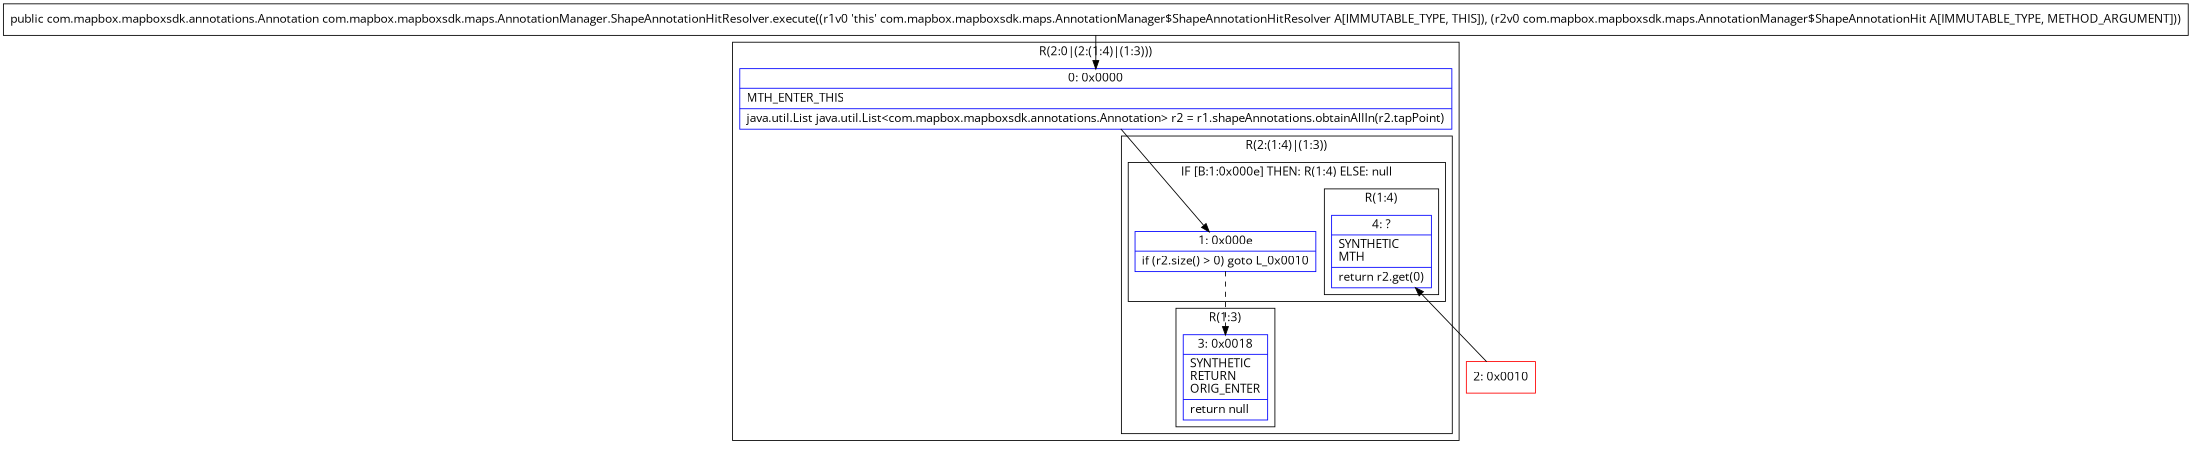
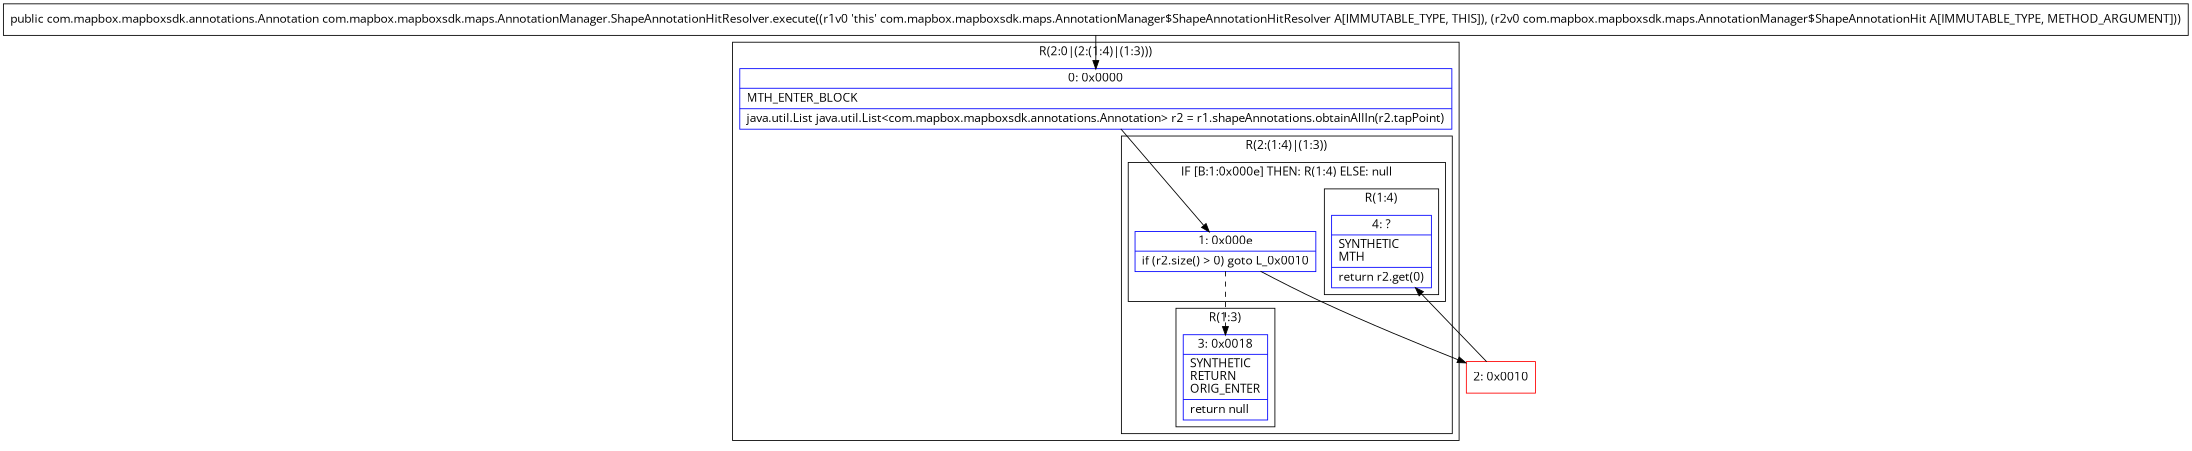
node "0: 0x0000": text "MTH_ENTER_THIS" -> "MTH_ENTER_BLOCK"
edge "1: 0x000e" -> "2: 0x0010": added
